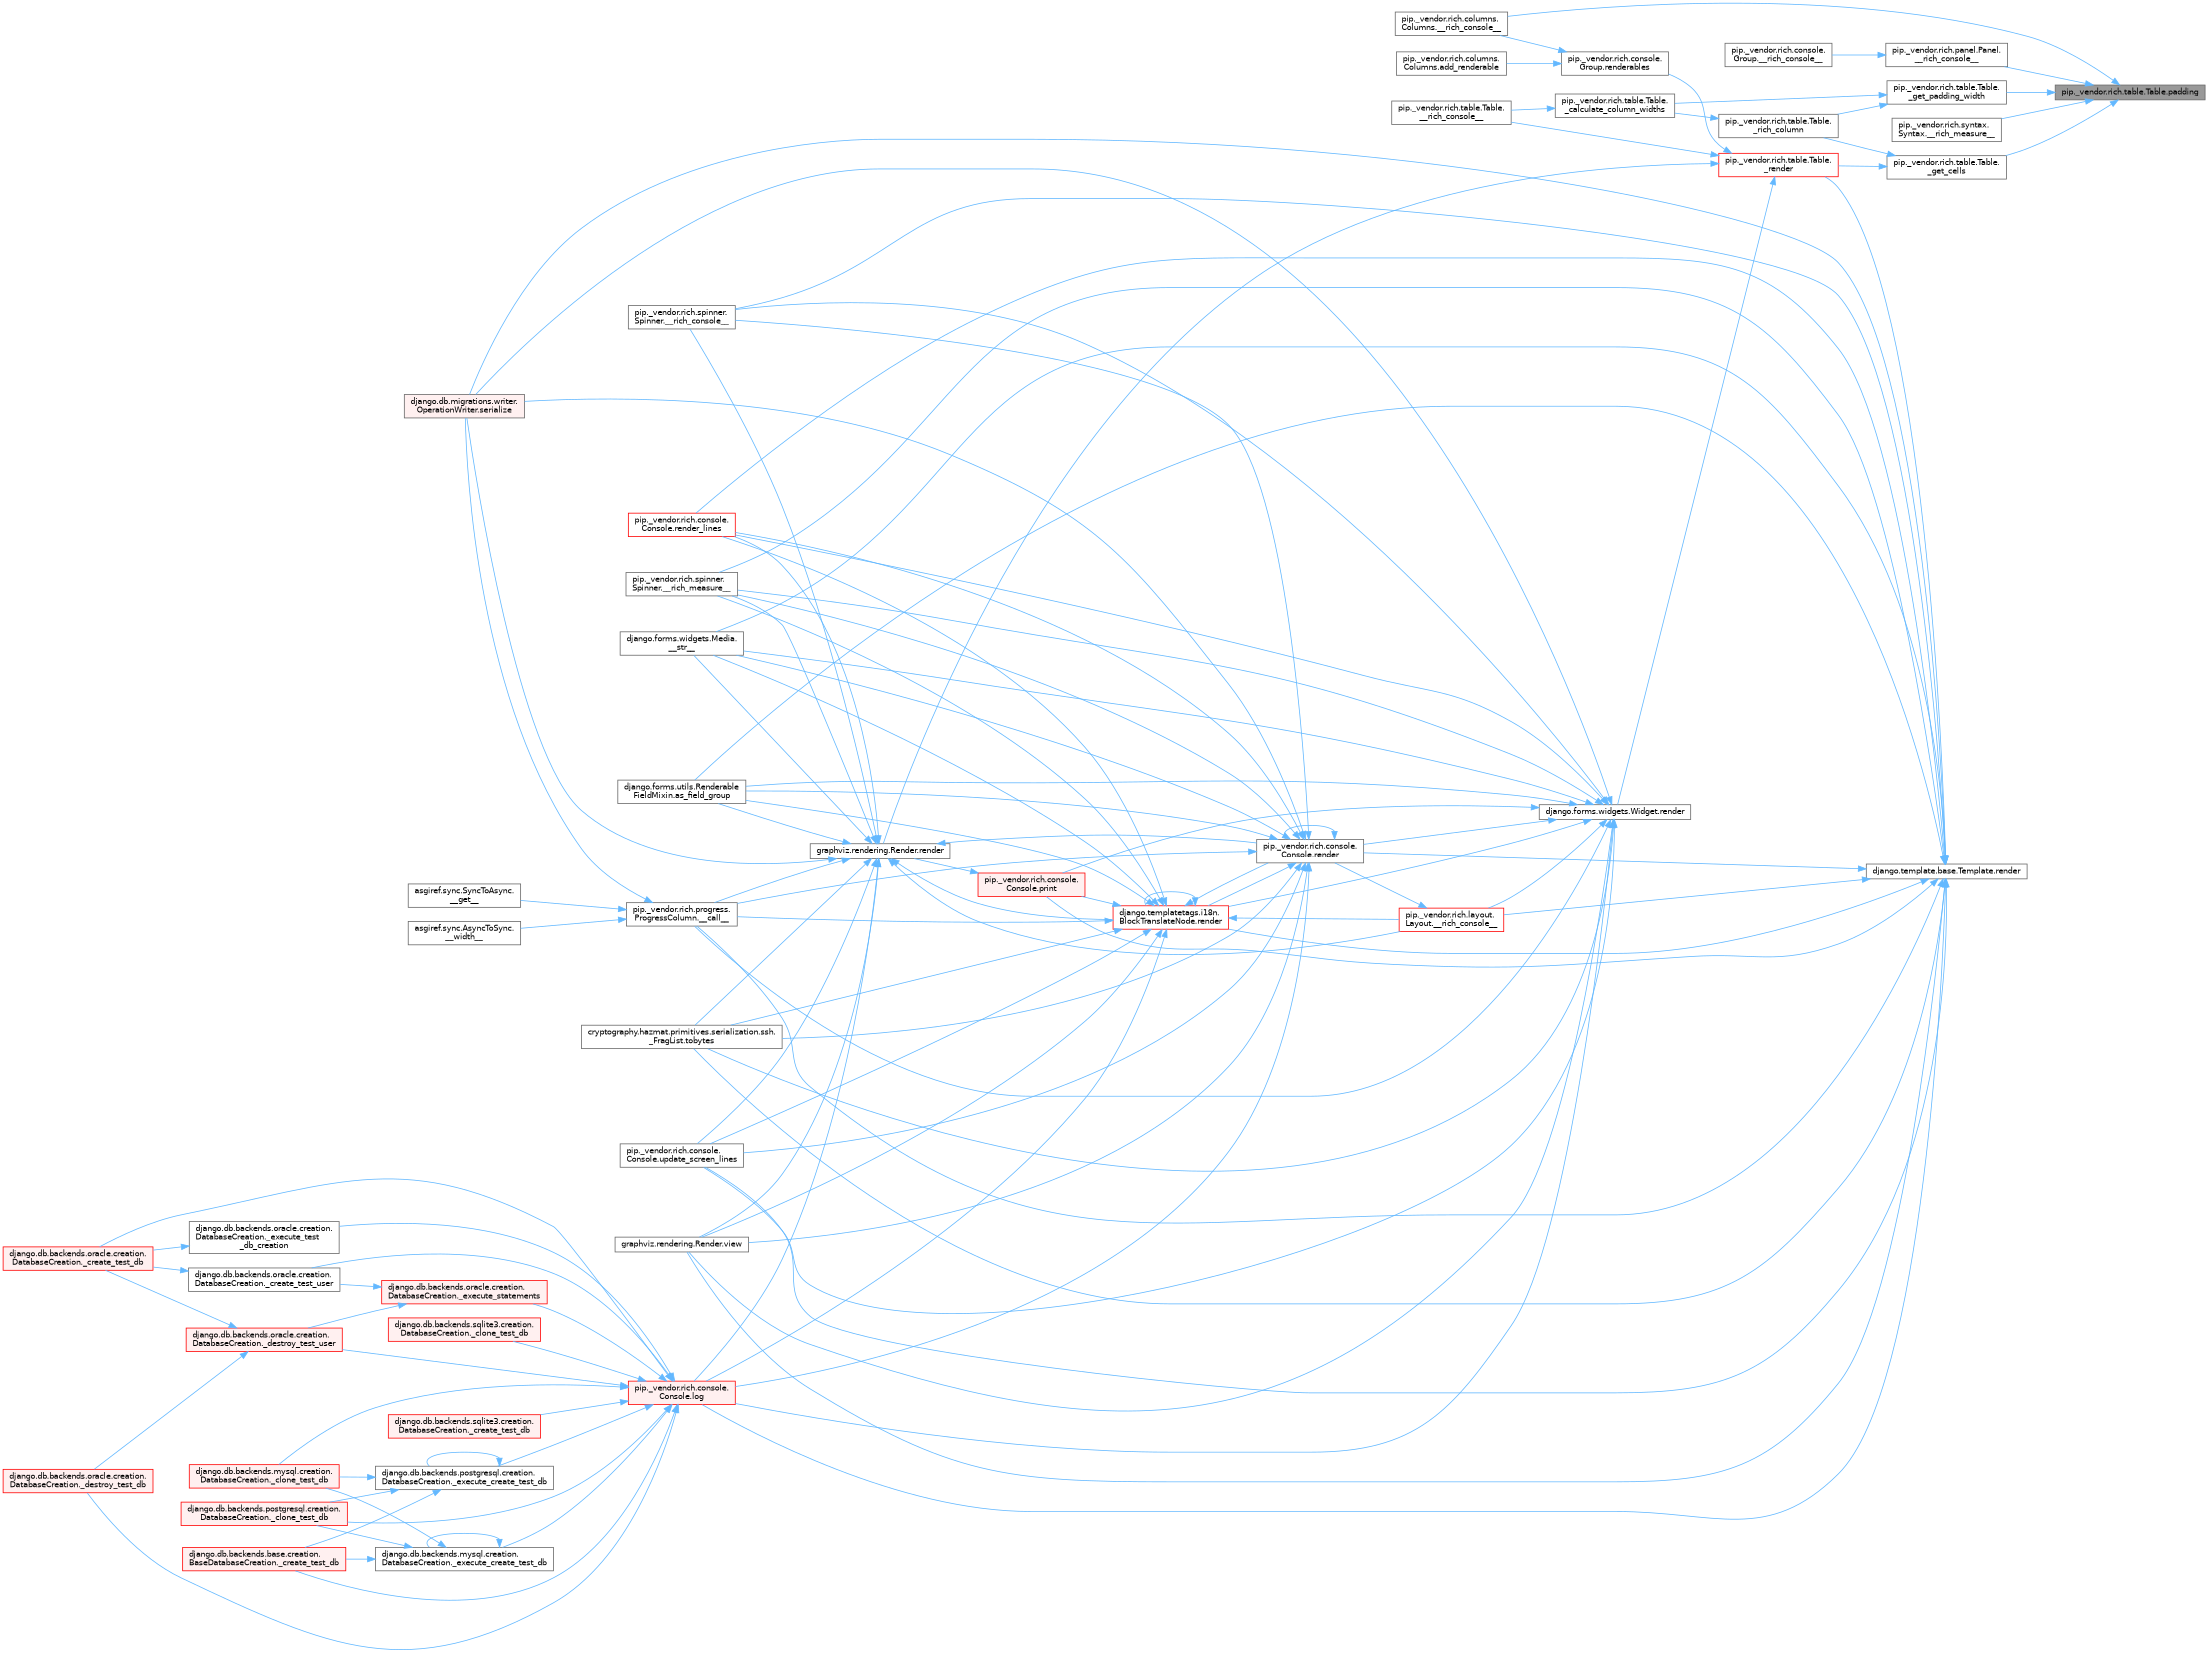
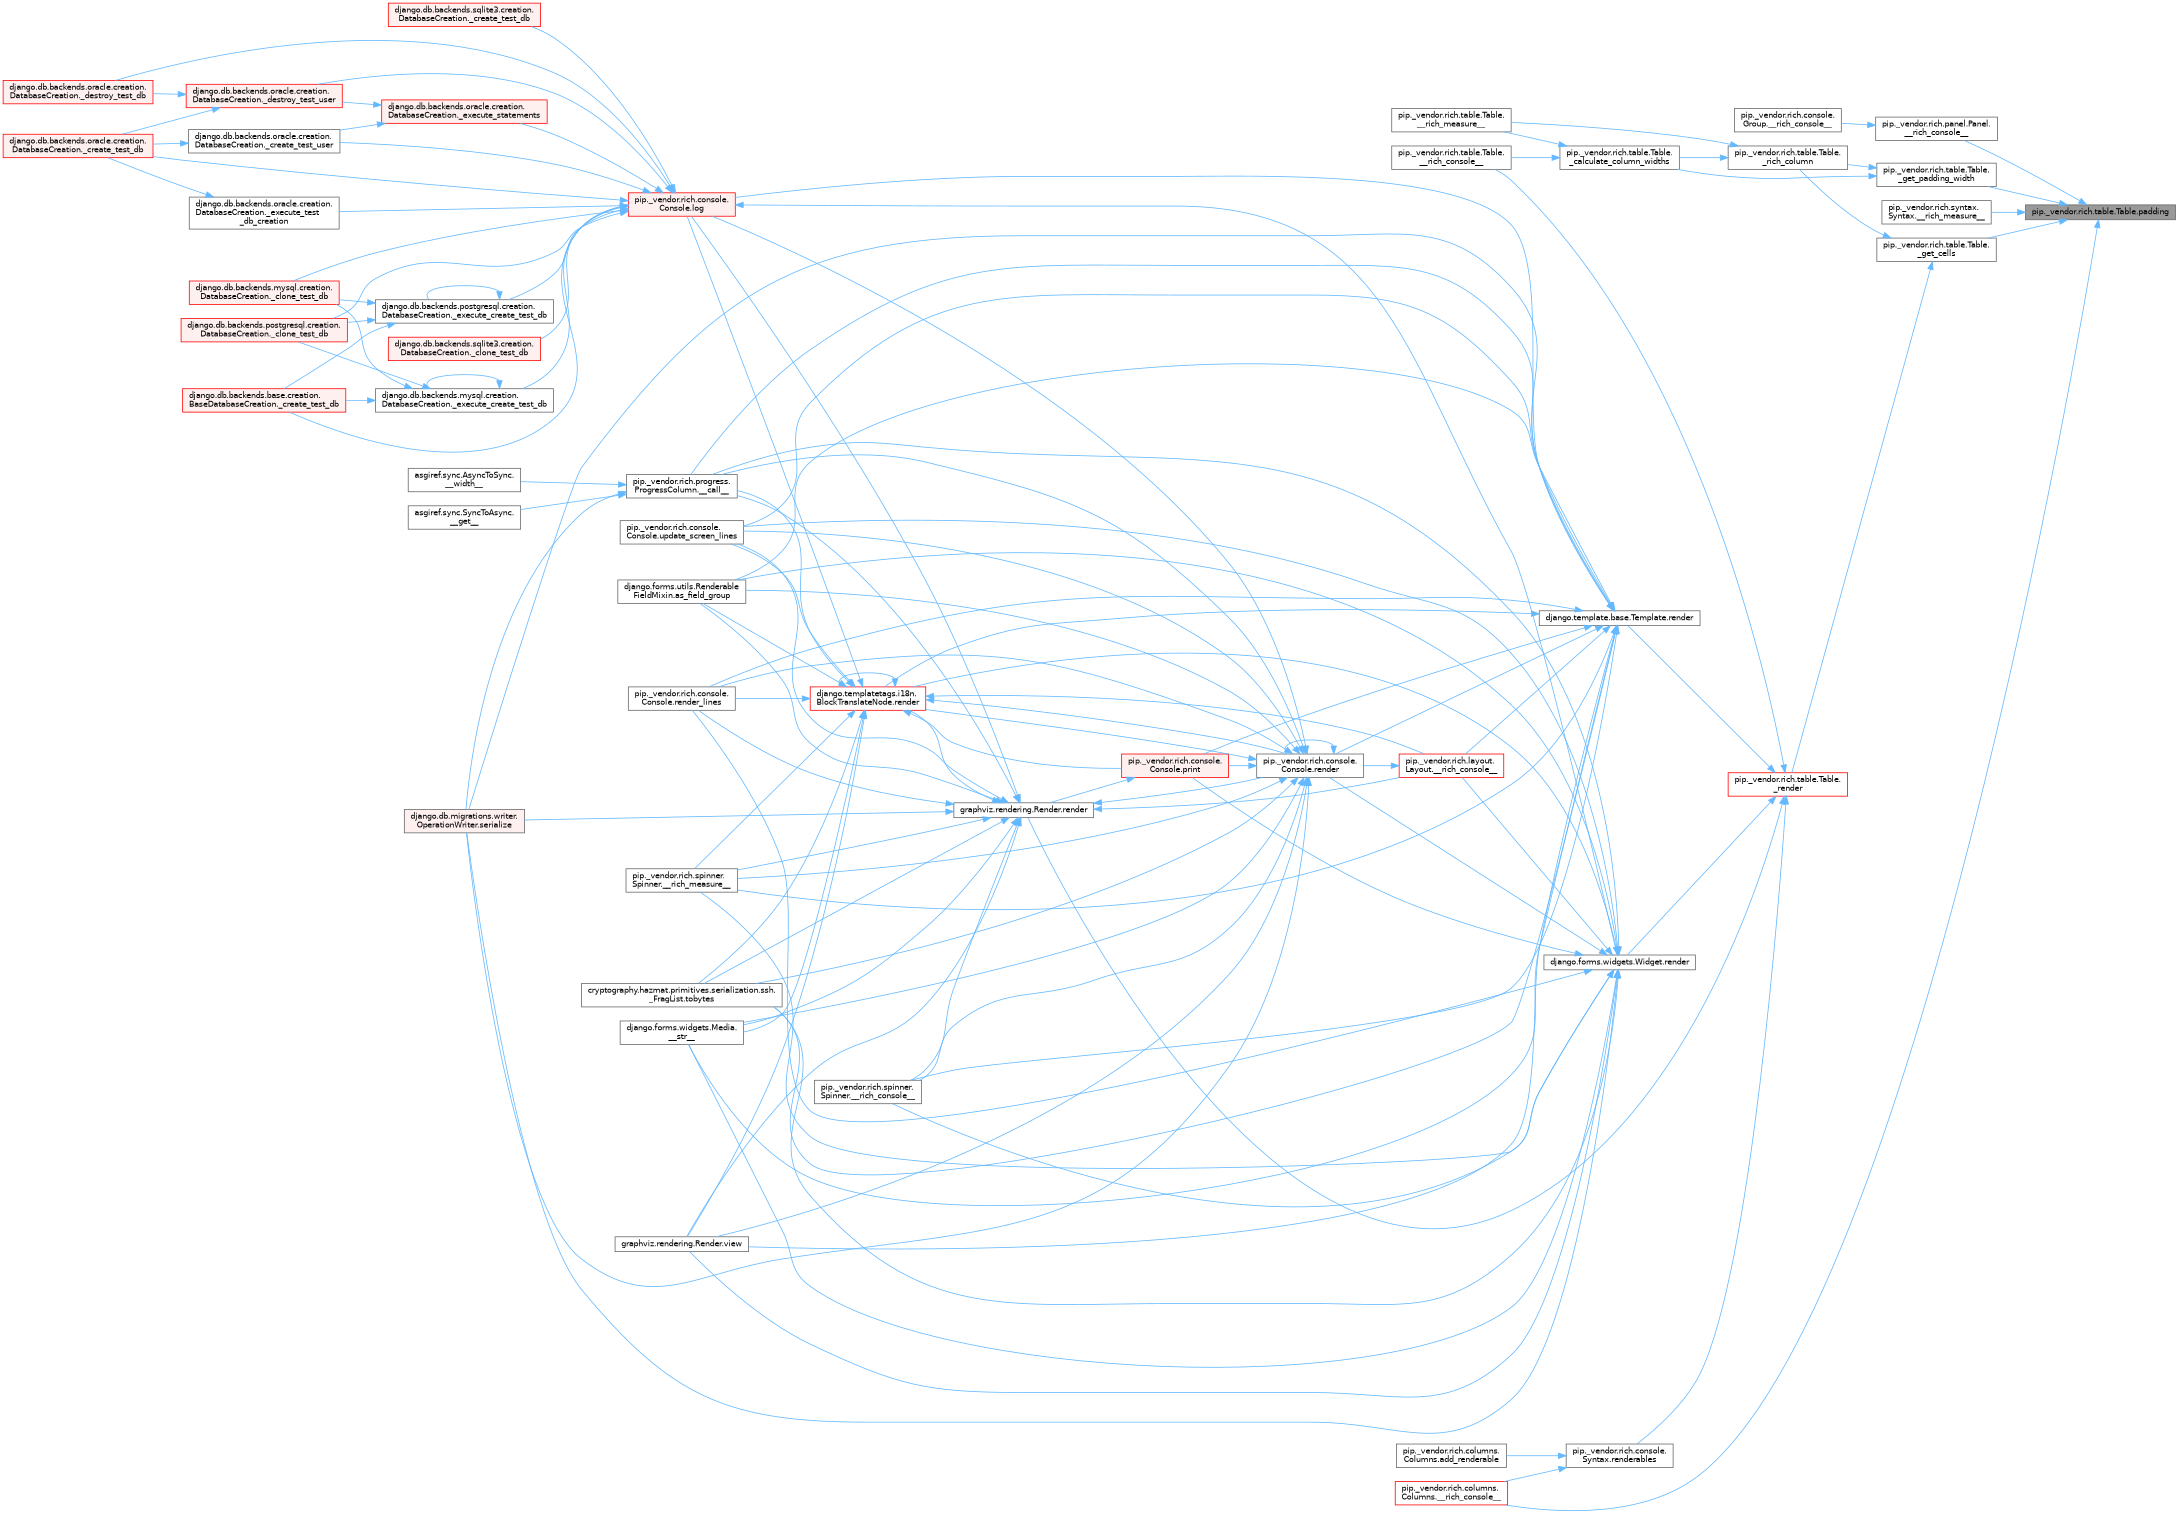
node "pip._vendor.rich.columns. Columns.__rich_console__": color grey40 -> red
node "pip._vendor.rich.console. Group.renderables": label "pip._vendor.rich.console. Group.renderables" -> "pip._vendor.rich.console. Syntax.renderables"
node "pip._vendor.rich.table.Table. __rich_measure__": added
edge "pip._vendor.rich.table.Table. _render" -> "django.template.base.Template.render": reversed
node "pip._vendor.rich.console. Console.render_lines": color red -> grey40
edge "pip._vendor.rich.console. Console.print" -> "pip._vendor.rich.console. Console.render": added
edge "pip._vendor.rich.console. Console.log" -> "django.forms.widgets.Widget.render": reversed
